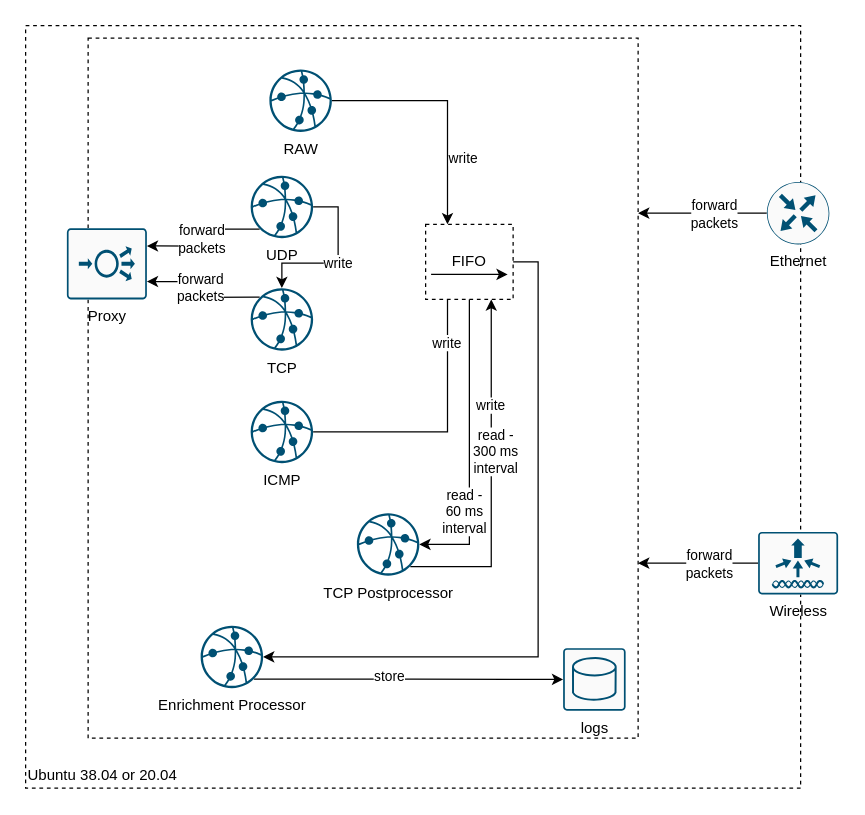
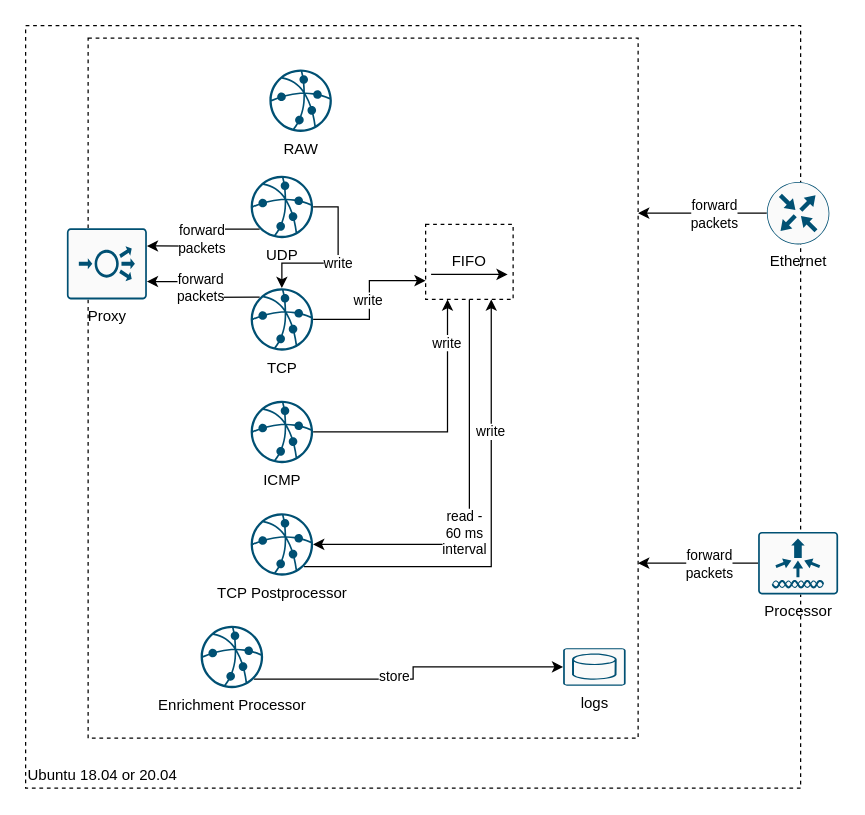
edge "RAW" -> "FIFO": removed, label "write"
edge "TCP" -> "FIFO": added, label "write"
edge "FIFO" -- "ICMP": arrowhead none -> classic
node "TCP Postprocessor": moved (388, 544) -> (282, 544)
edge "FIFO" -> "Enrichment Processor": removed, label "read - 300 ms interval"
node "Wireless": label "Wireless" -> "Processor"
node "logs": size 63x63 -> 63x38
node "Ubuntu 38.04 or 20.04": label "Ubuntu 38.04 or 20.04" -> "Ubuntu 18.04 or 20.04"
